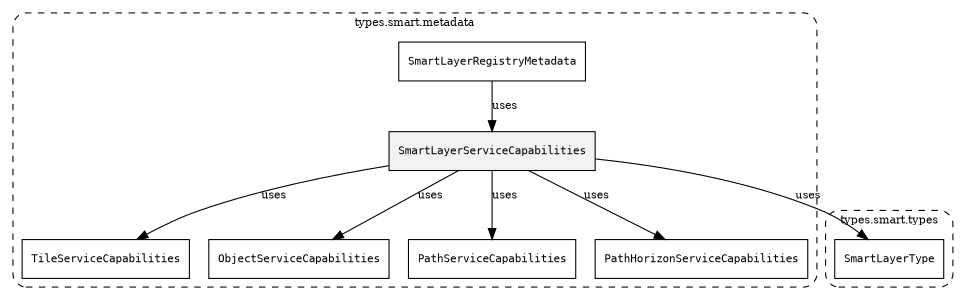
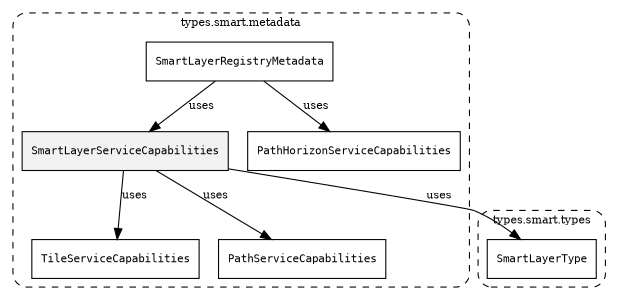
edge "SmartLayerServiceCapabilities" -> "PathHorizonServiceCapabilities": now "SmartLayerRegistryMetadata" -> "PathHorizonServiceCapabilities"
node "ObjectServiceCapabilities": removed
